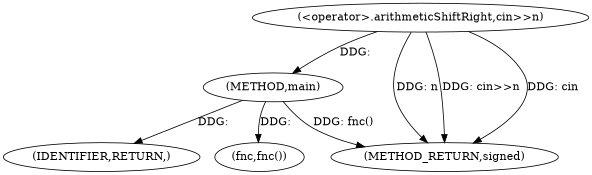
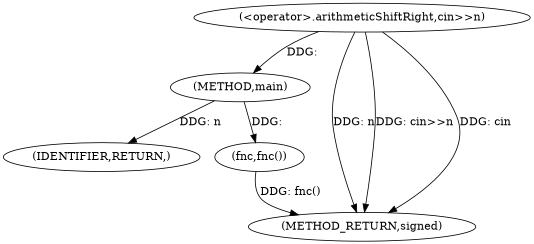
edge "(METHOD,main)" -> "(IDENTIFIER,RETURN,)": label "DDG: " -> "DDG: n"
edge "(METHOD,main)" -> "(METHOD_RETURN,signed)": now "(fnc,fnc())" -> "(METHOD_RETURN,signed)"
